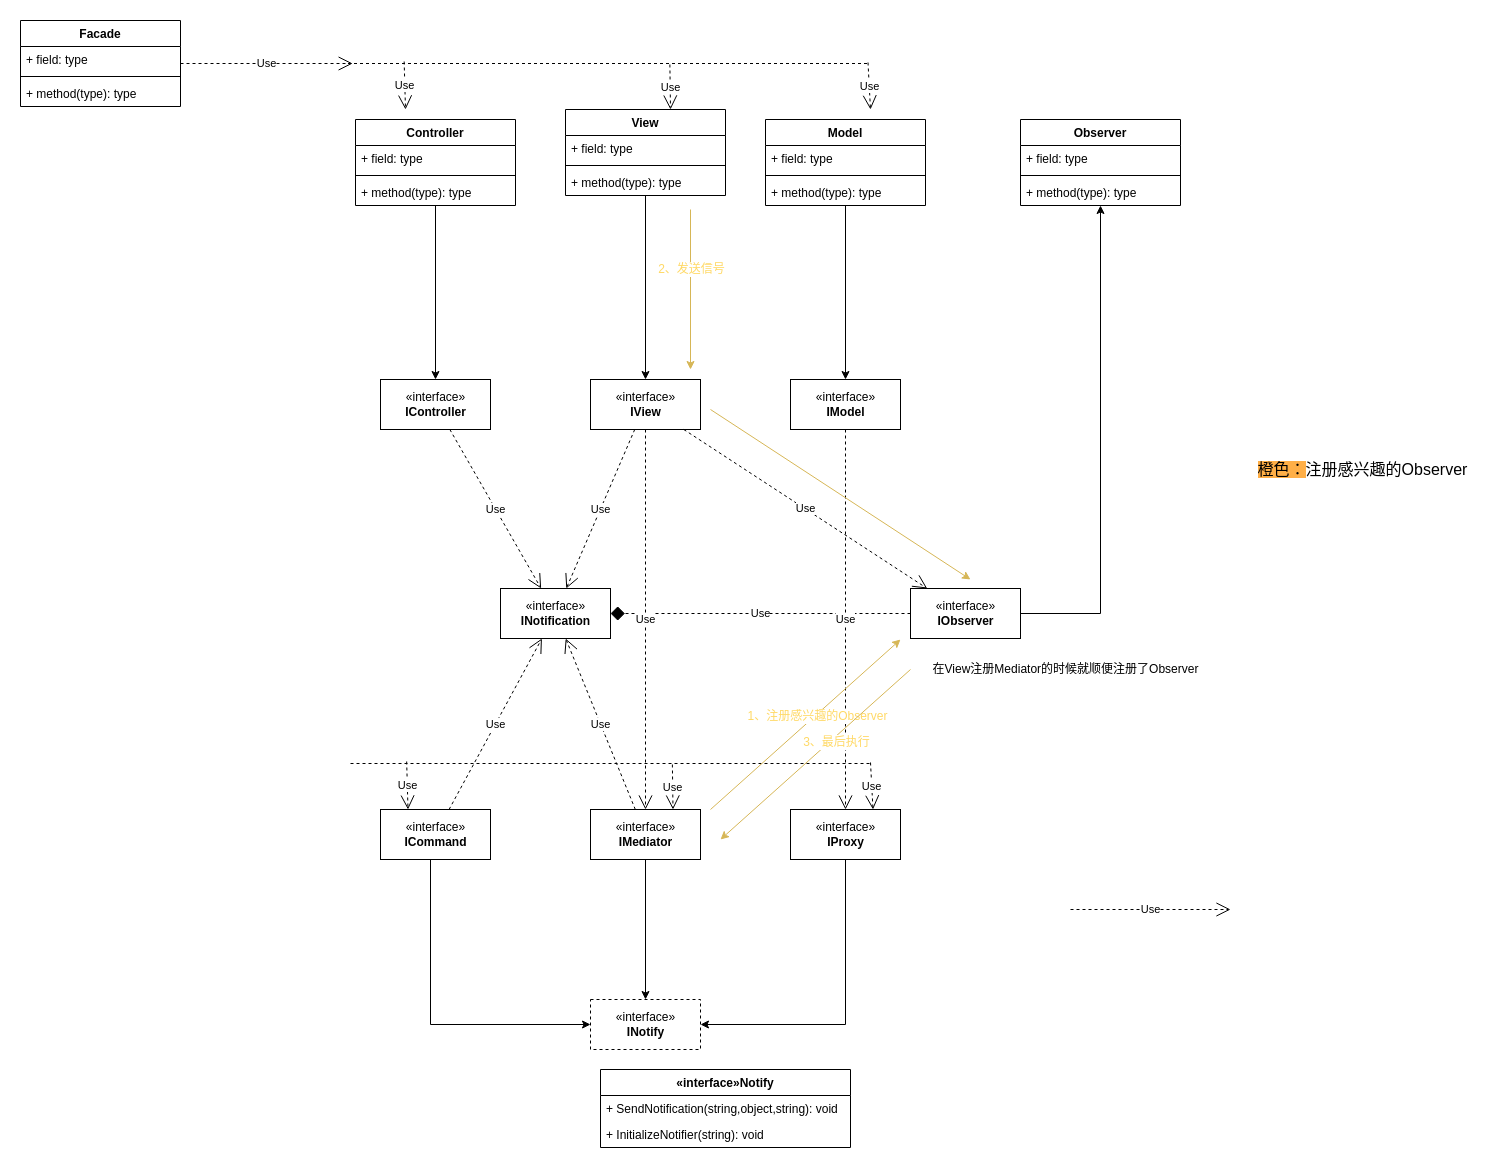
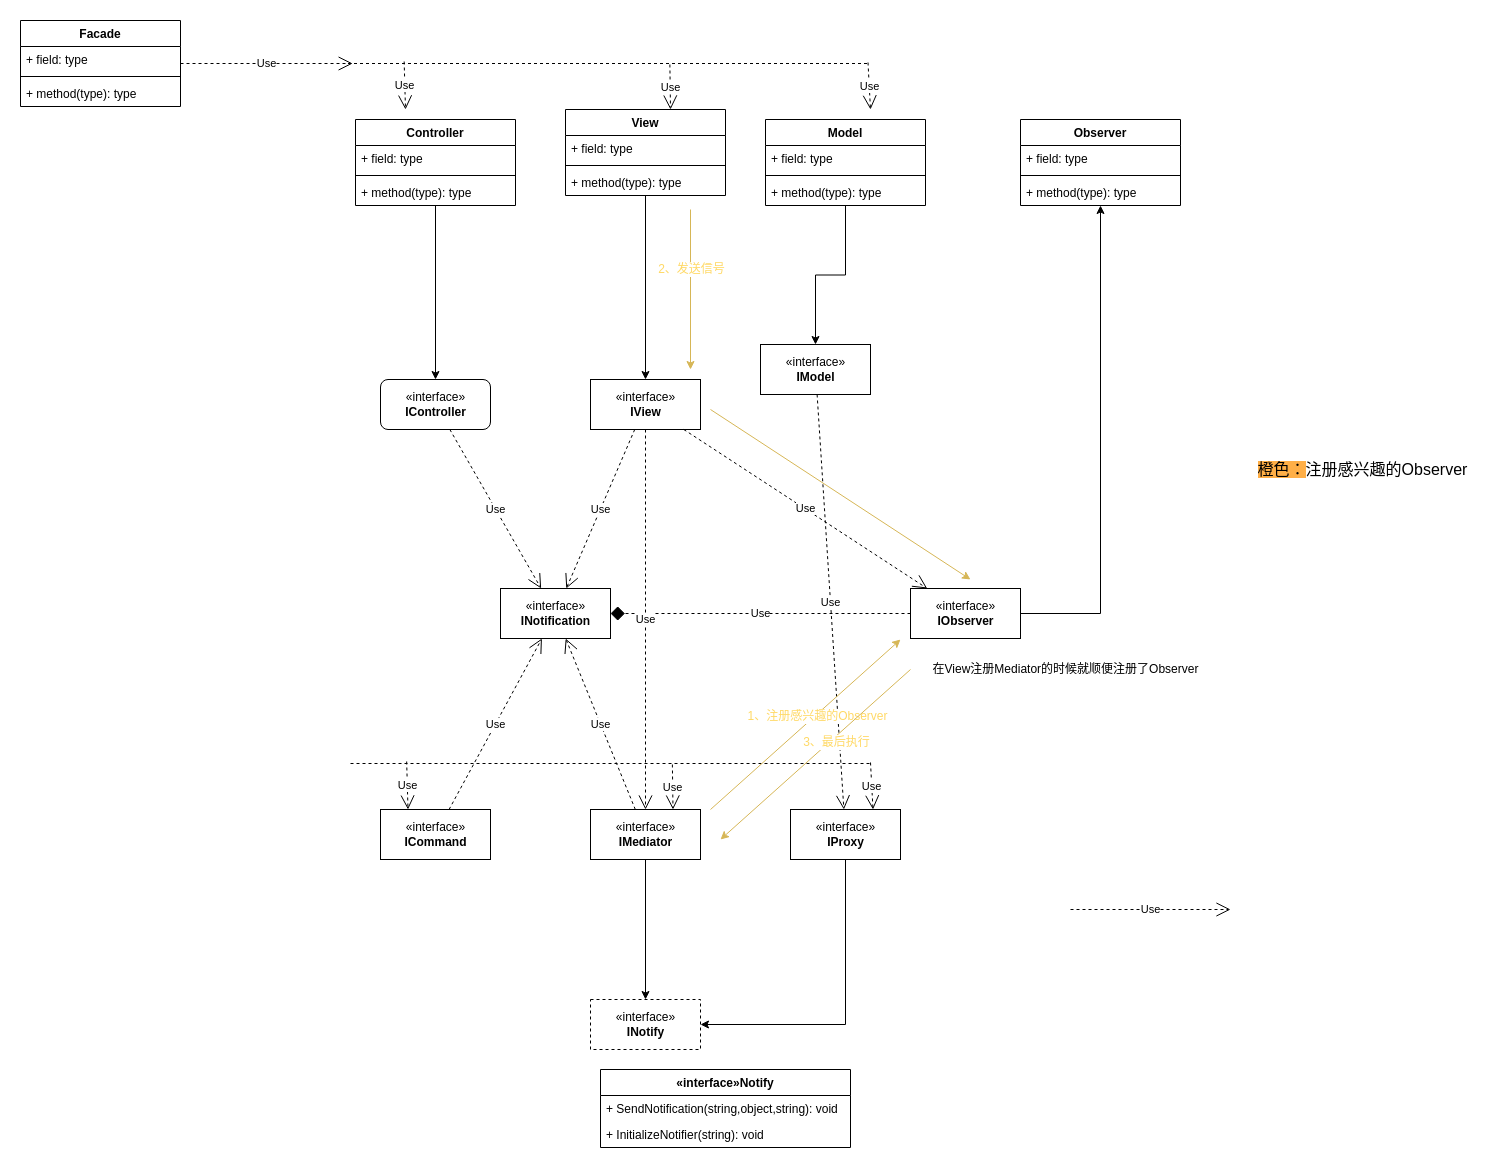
node "«interface» IController": shape rectangle -> rounded rectangle
node "«interface» IModel": moved (846, 405) -> (816, 370)
edge "«interface» ICommand" -> "«interface» INotify": removed
